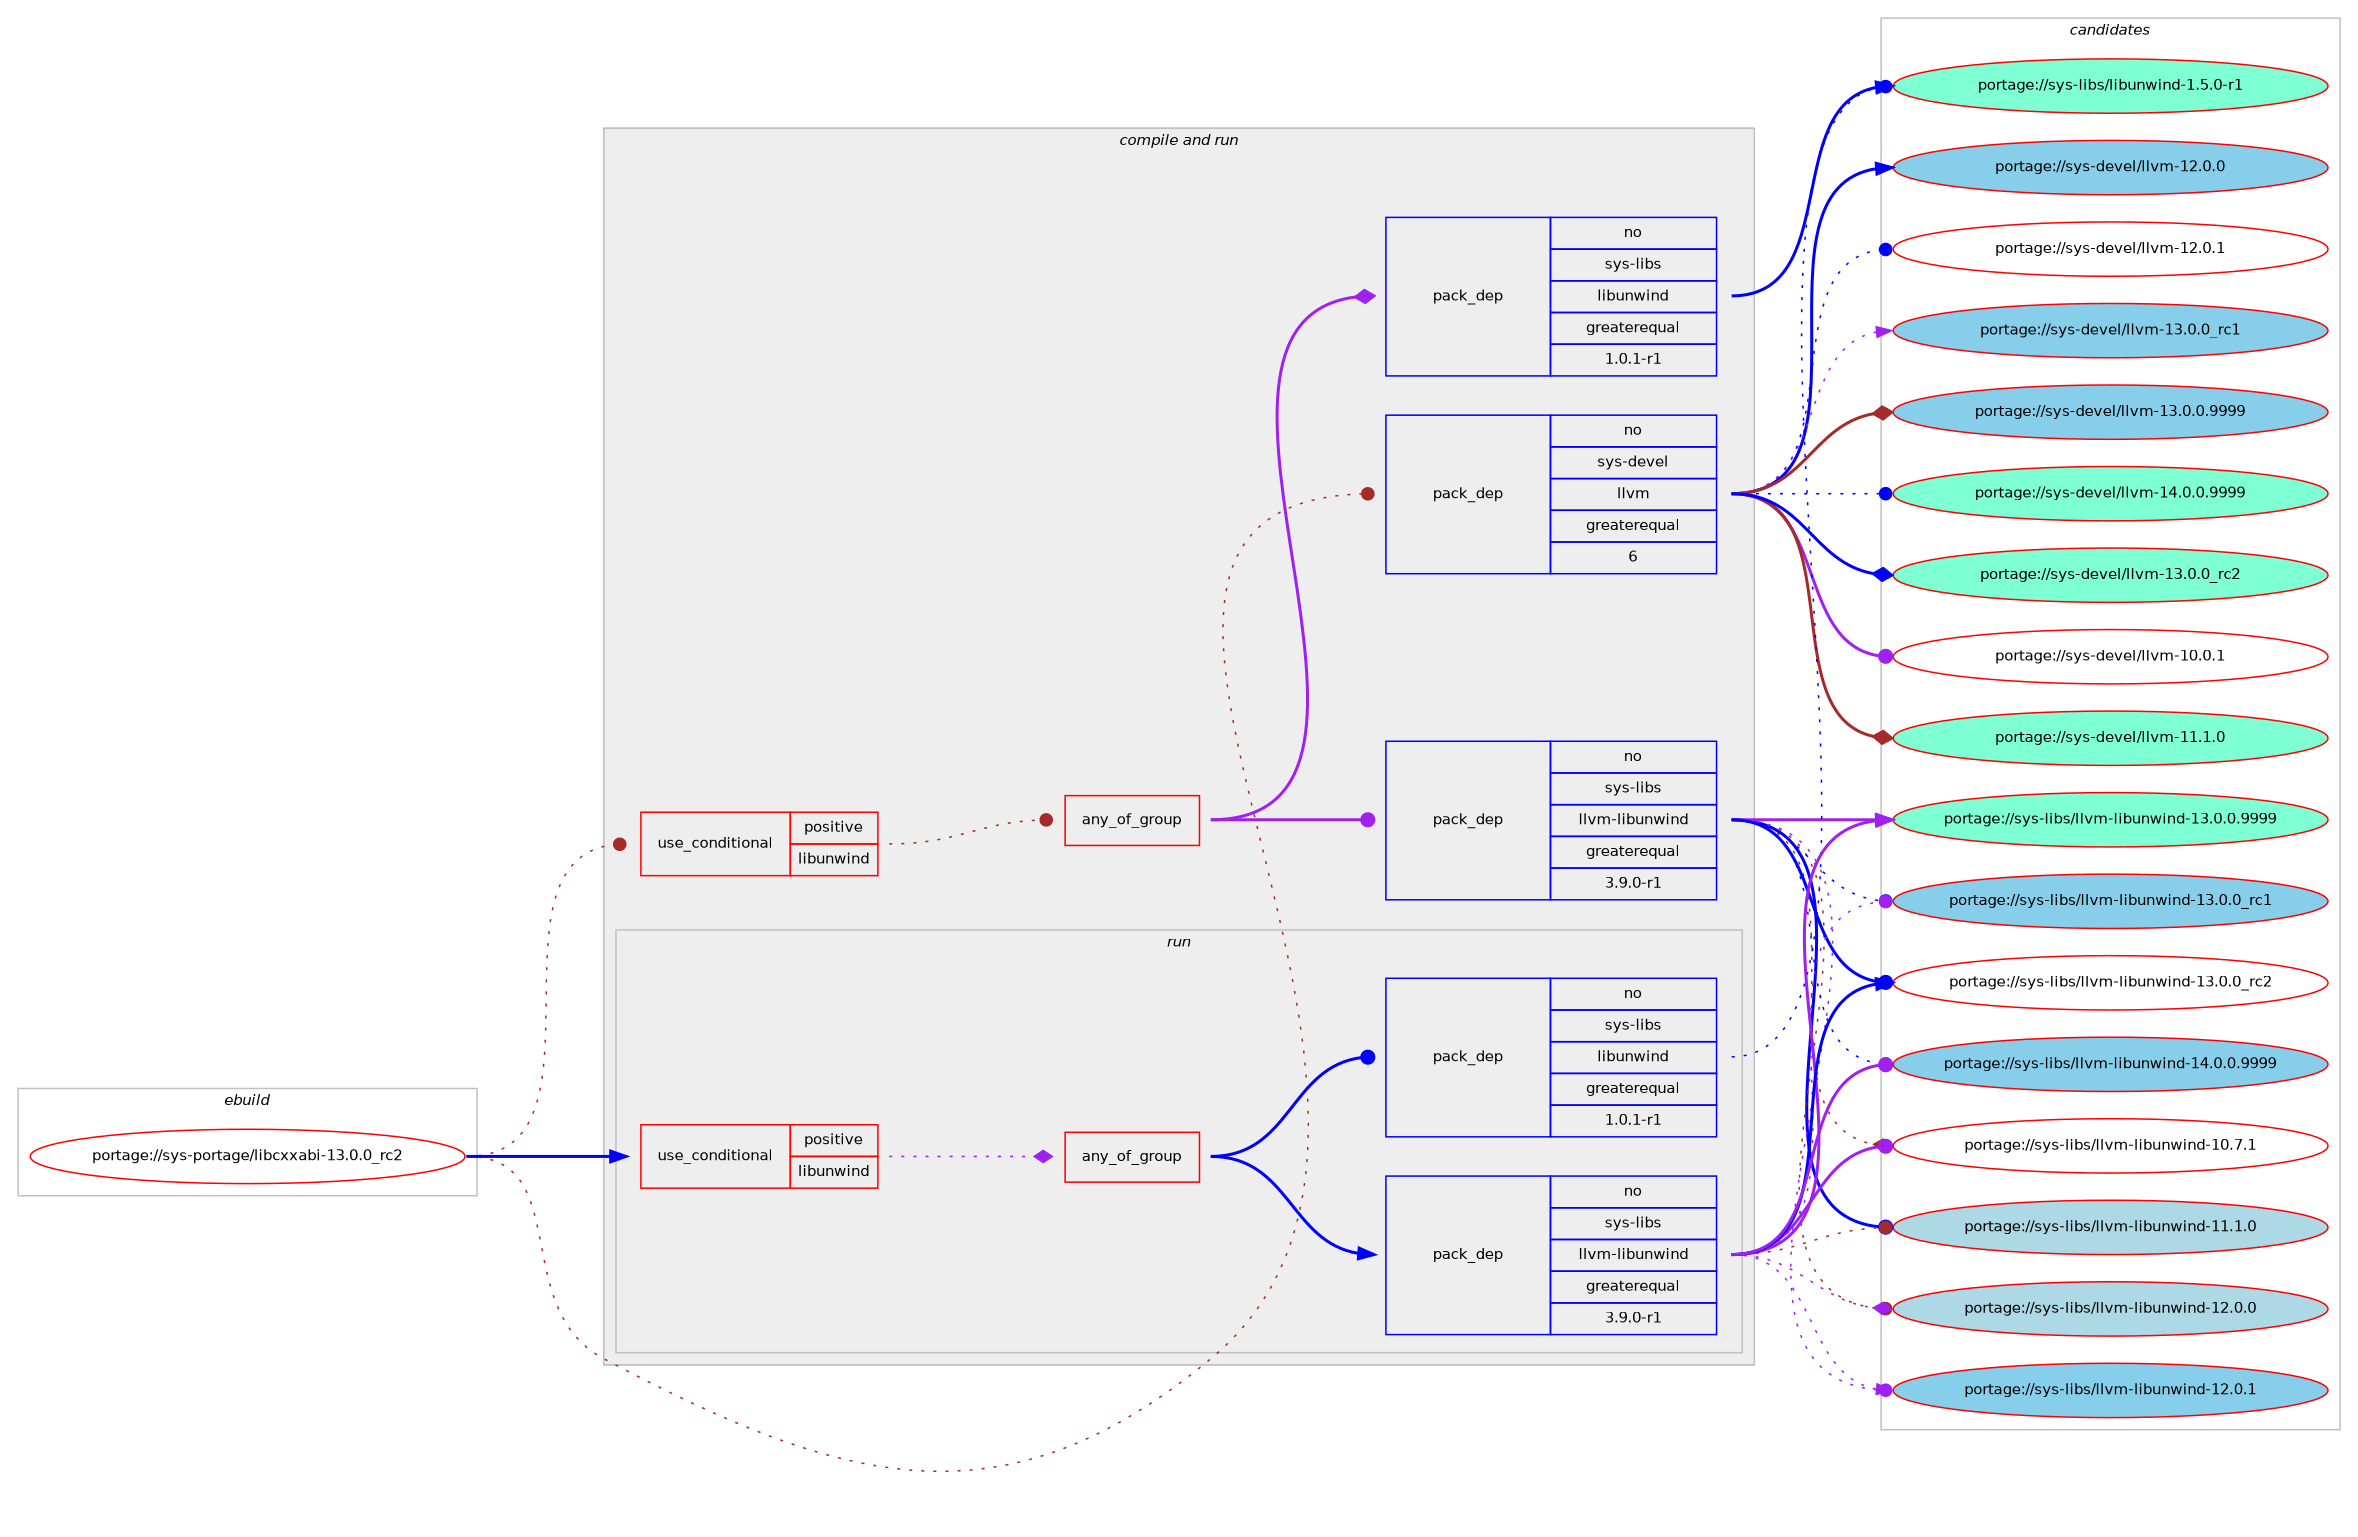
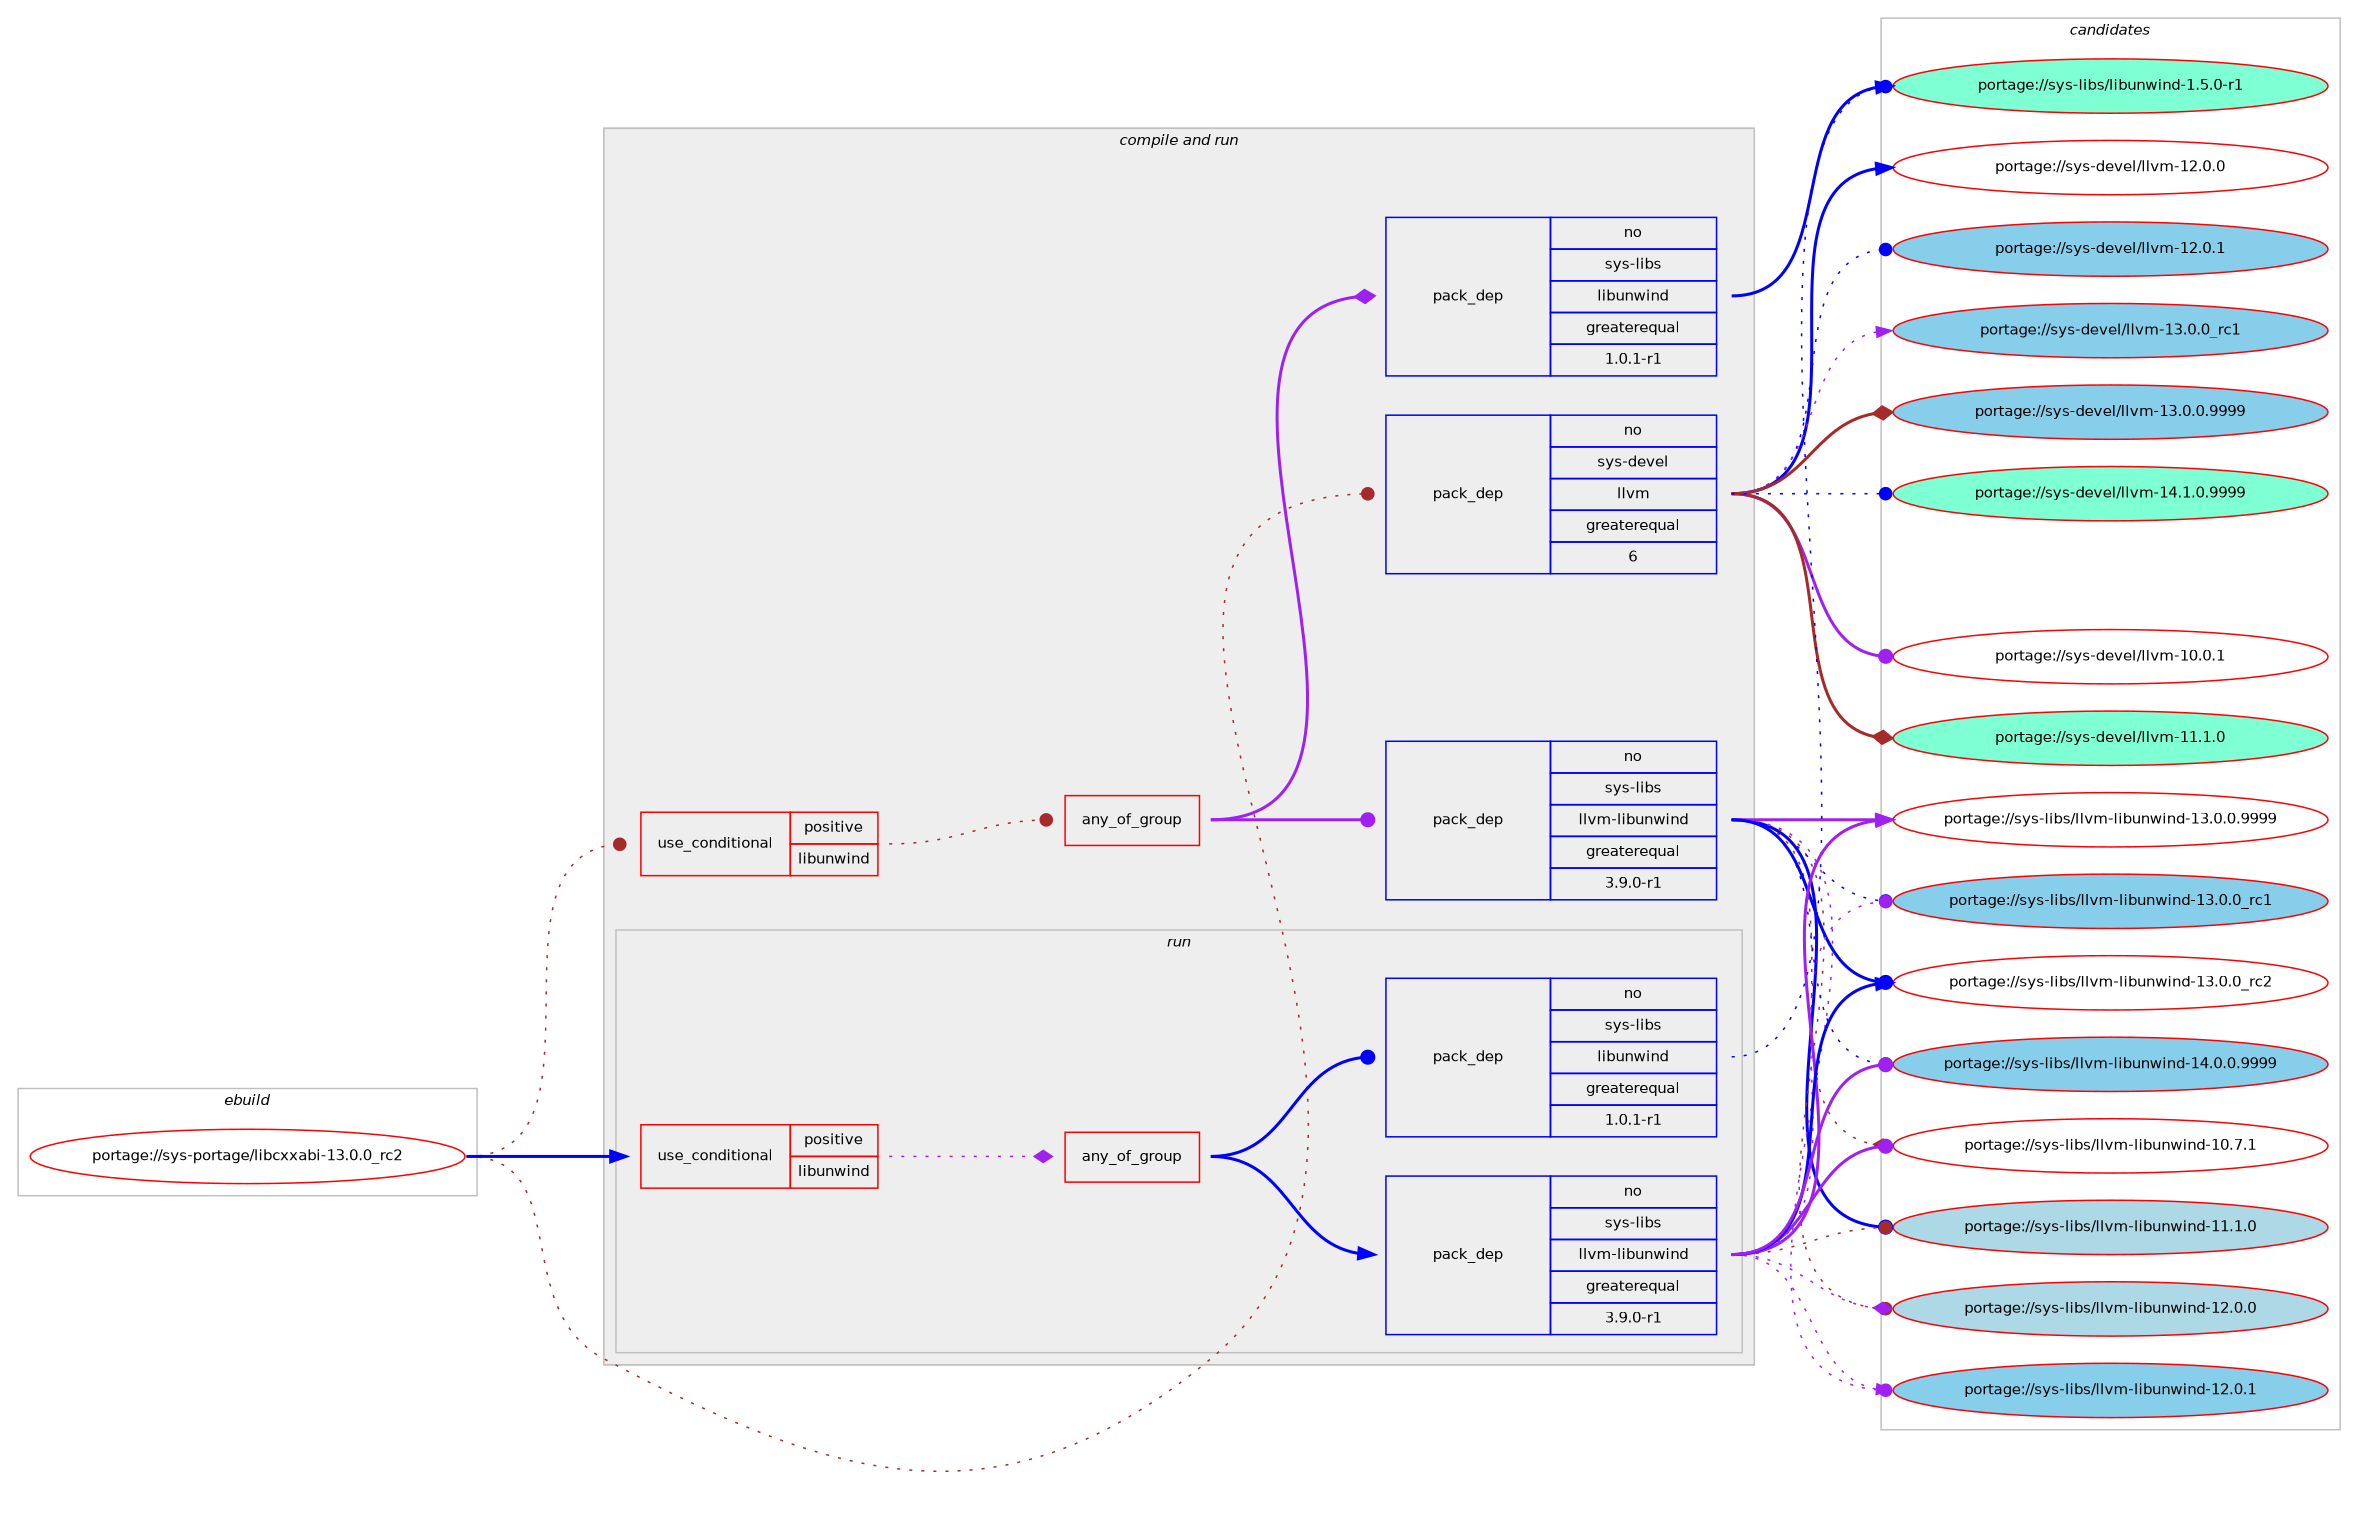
node "portage://sys-devel/llvm-12.0.0": fillcolor skyblue -> white
node "portage://sys-devel/llvm-12.0.1": fillcolor white -> skyblue
node "portage://sys-devel/llvm-14.0.0.9999": label "portage://sys-devel/llvm-14.0.0.9999" -> "portage://sys-devel/llvm-14.1.0.9999"
node "portage://sys-devel/llvm-13.0.0_rc2": removed
node "portage://sys-libs/llvm-libunwind-13.0.0.9999": fillcolor aquamarine -> white
